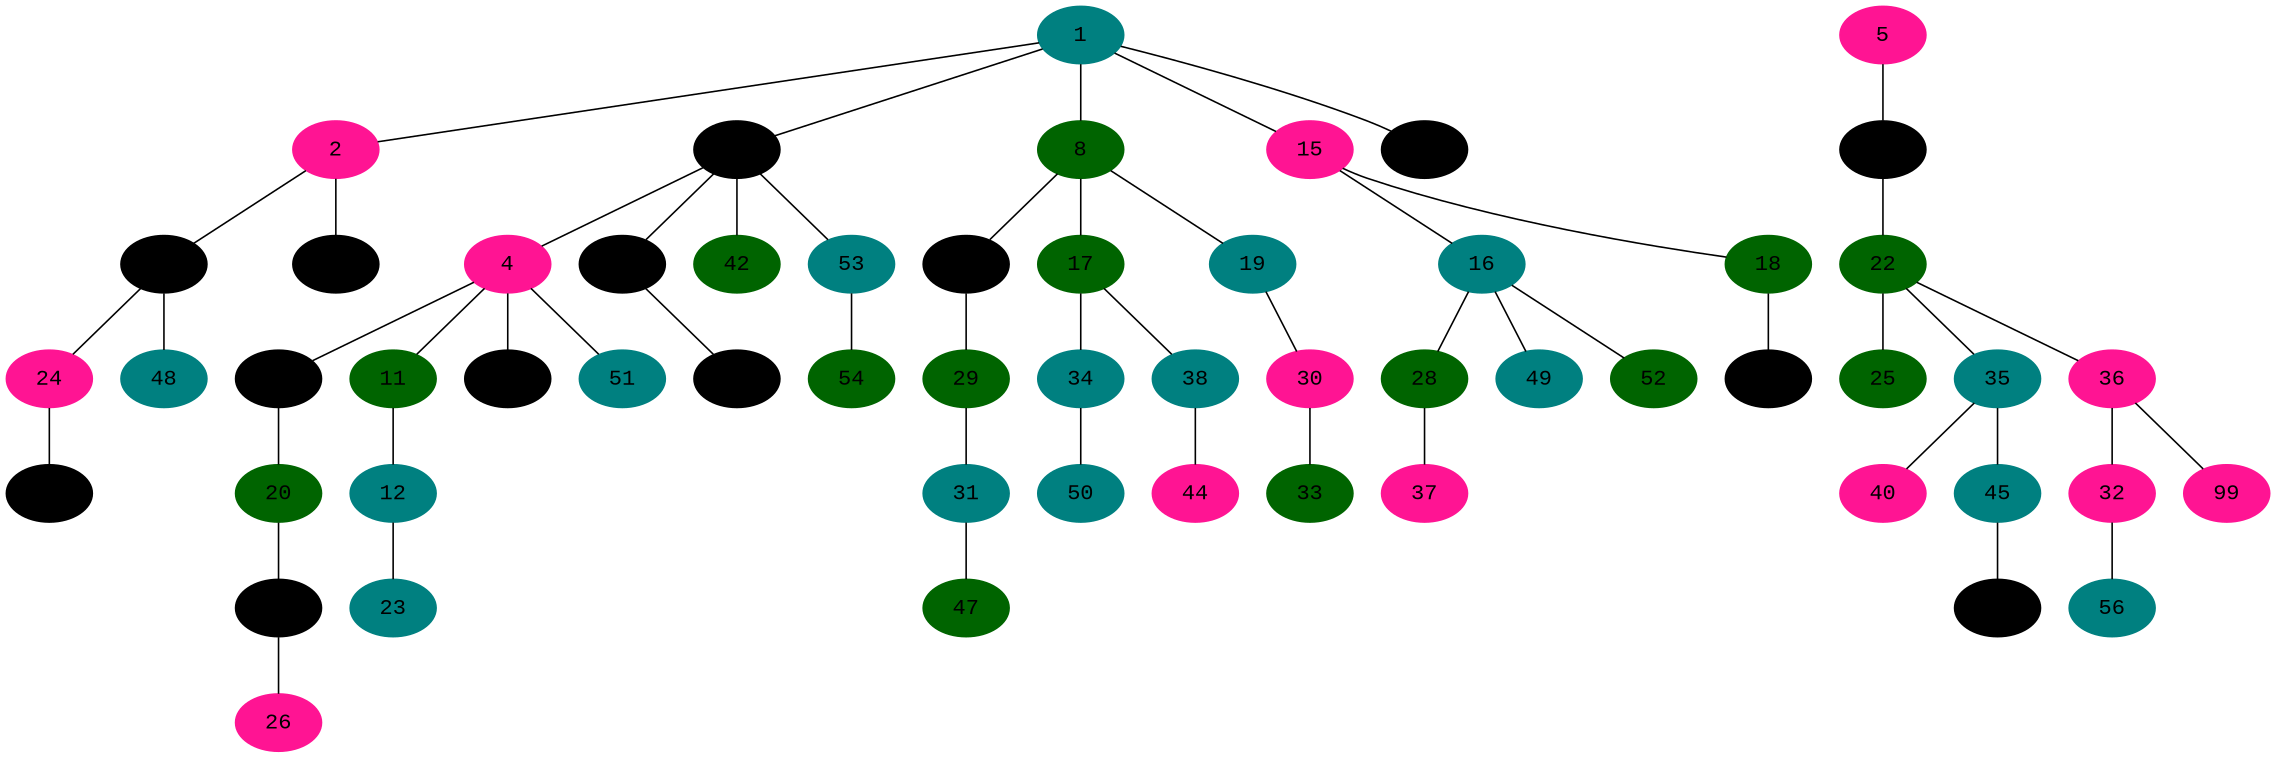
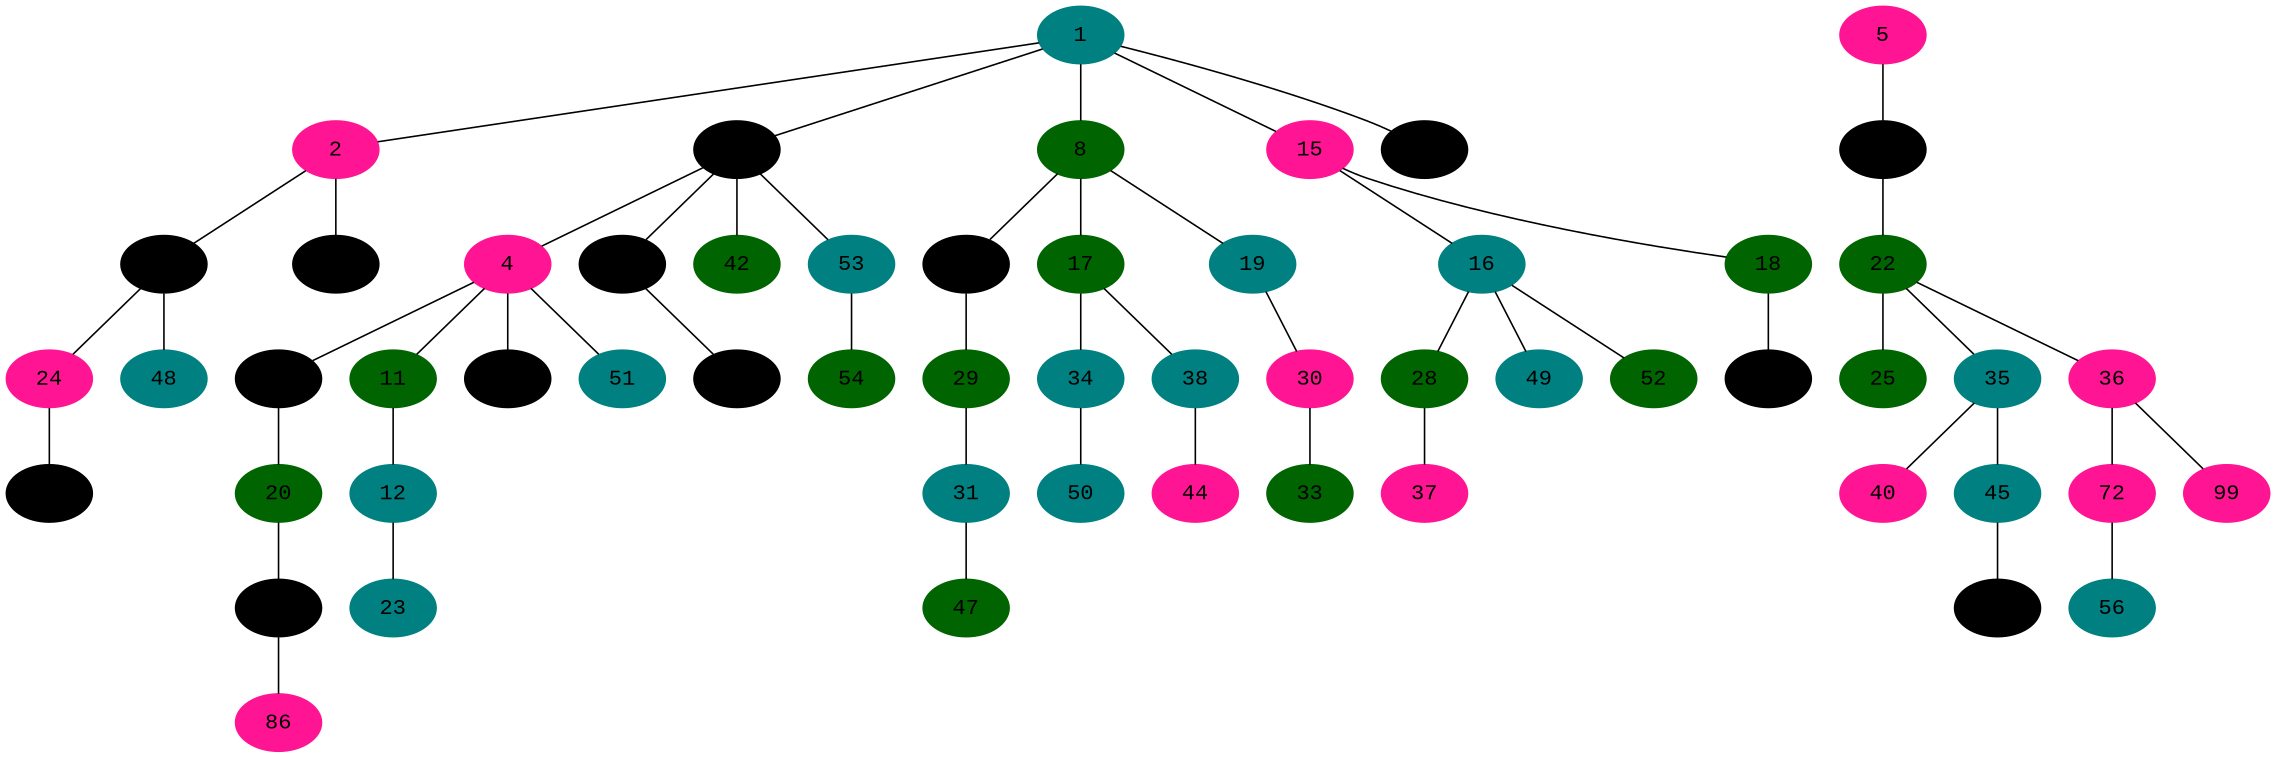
node "32": label "32" -> "72"
node "26": label "26" -> "86"
